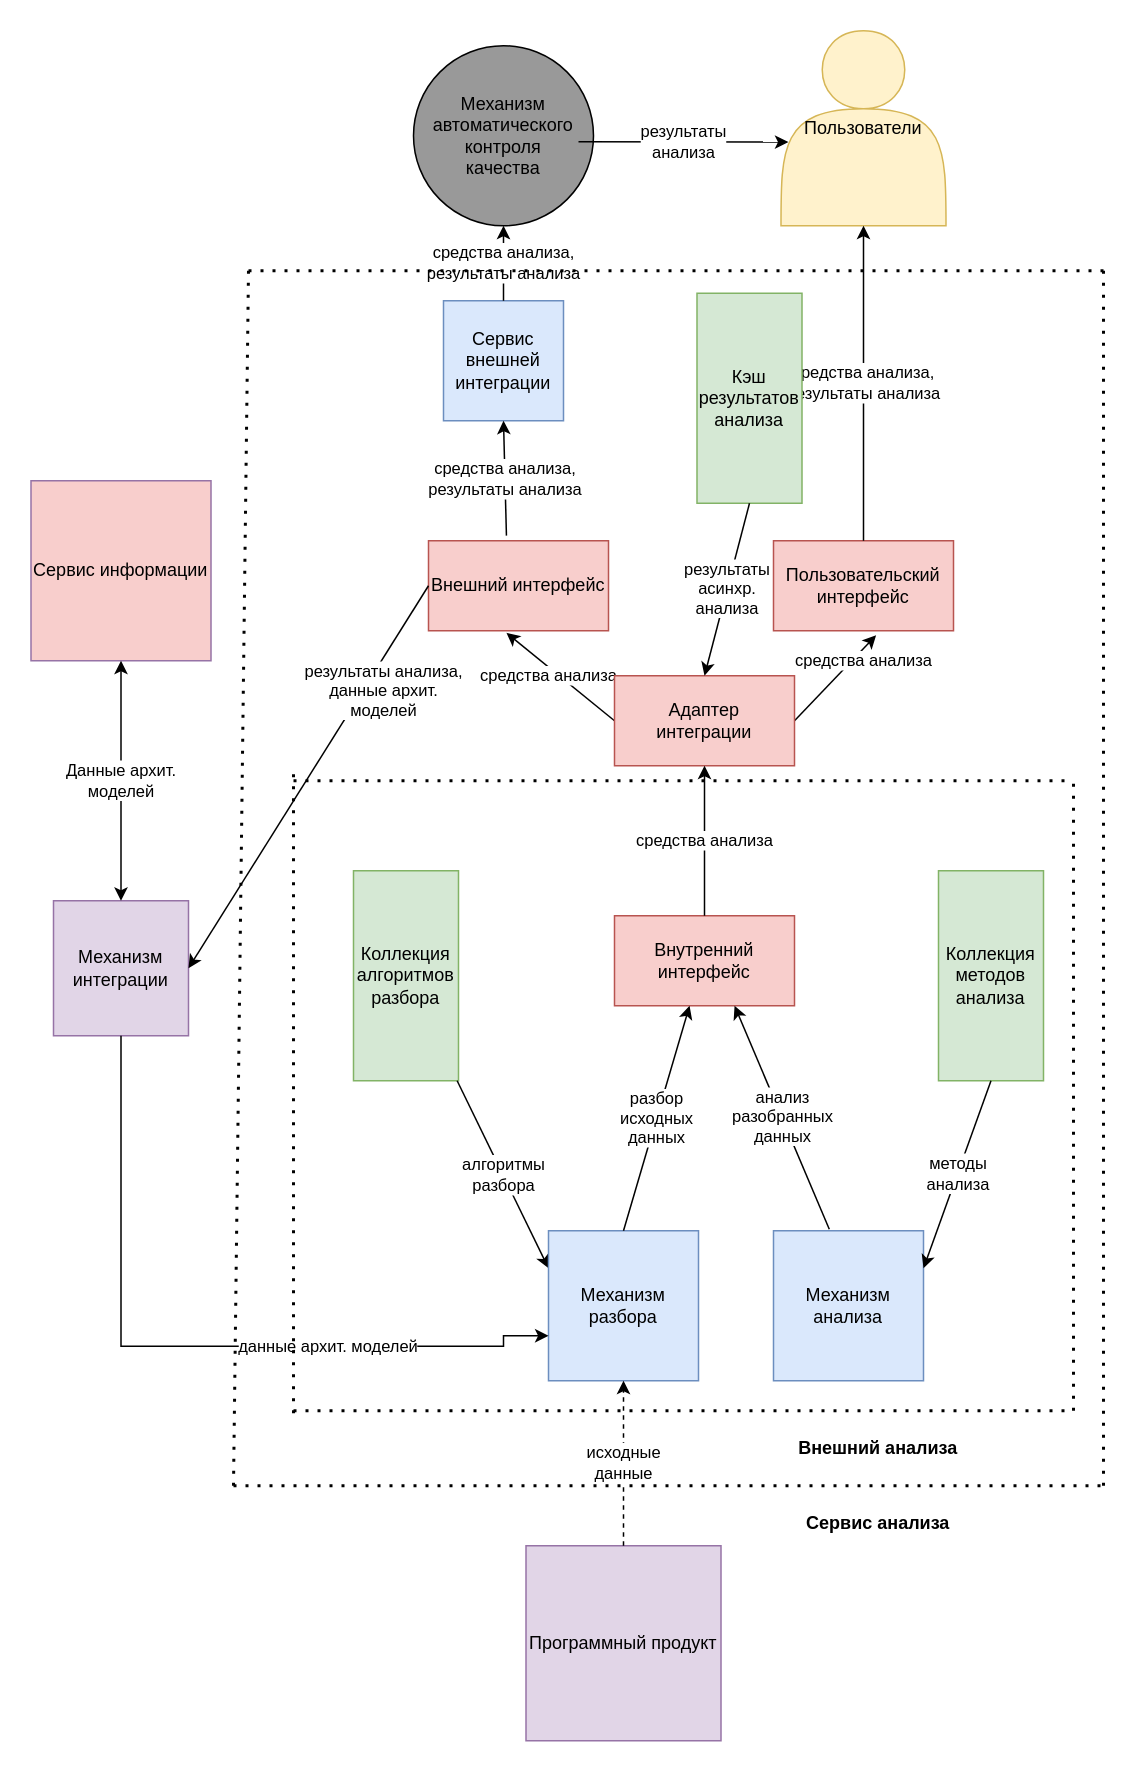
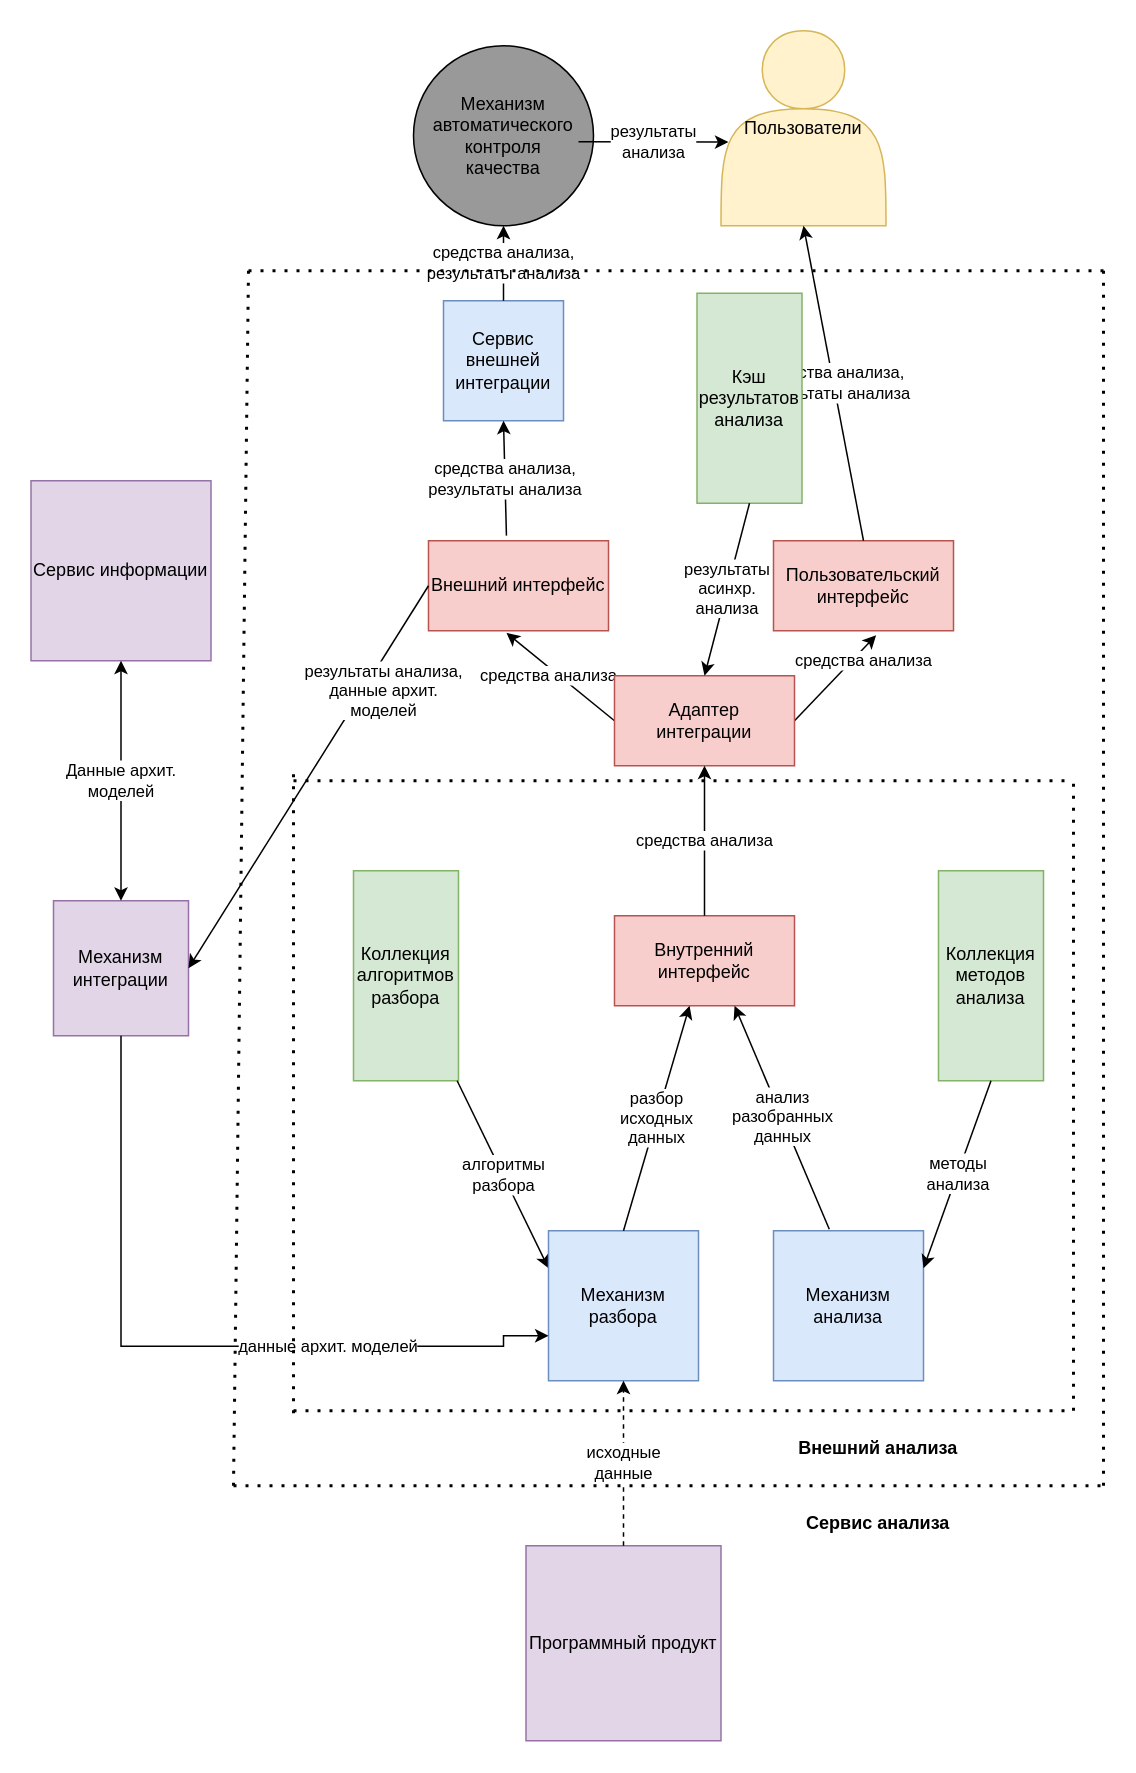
node "Пользователи": moved (863, 128) -> (803, 128)
node "Сервис информации": fillcolor #f8cecc -> #e1d5e7
